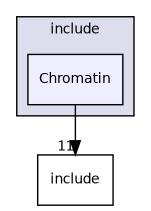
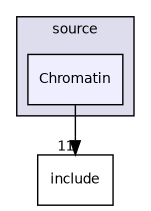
cluster "include": label "include" -> "source"
